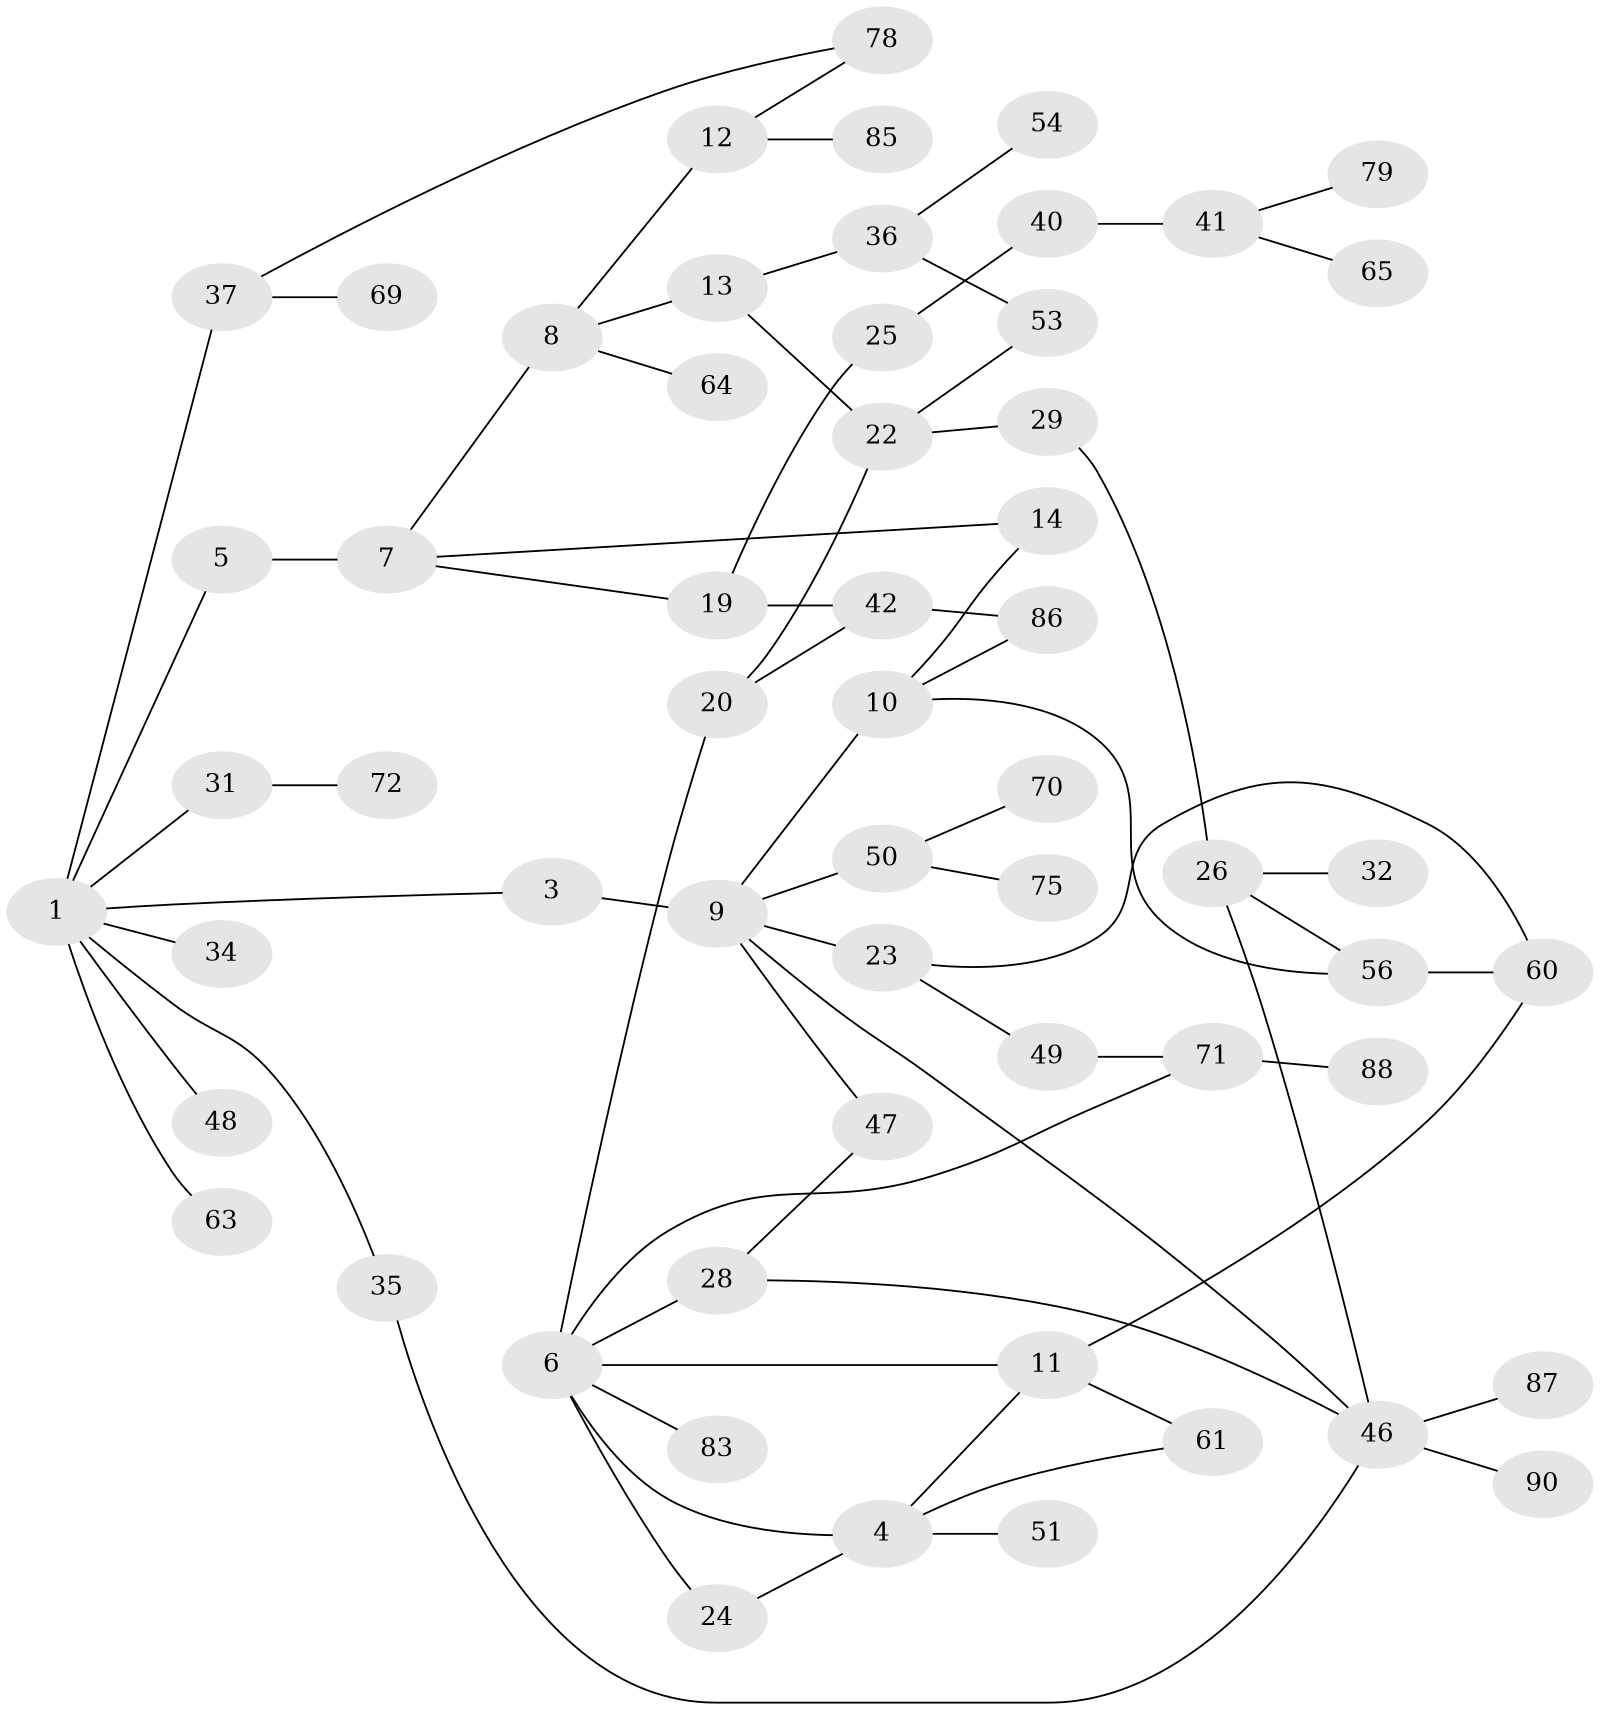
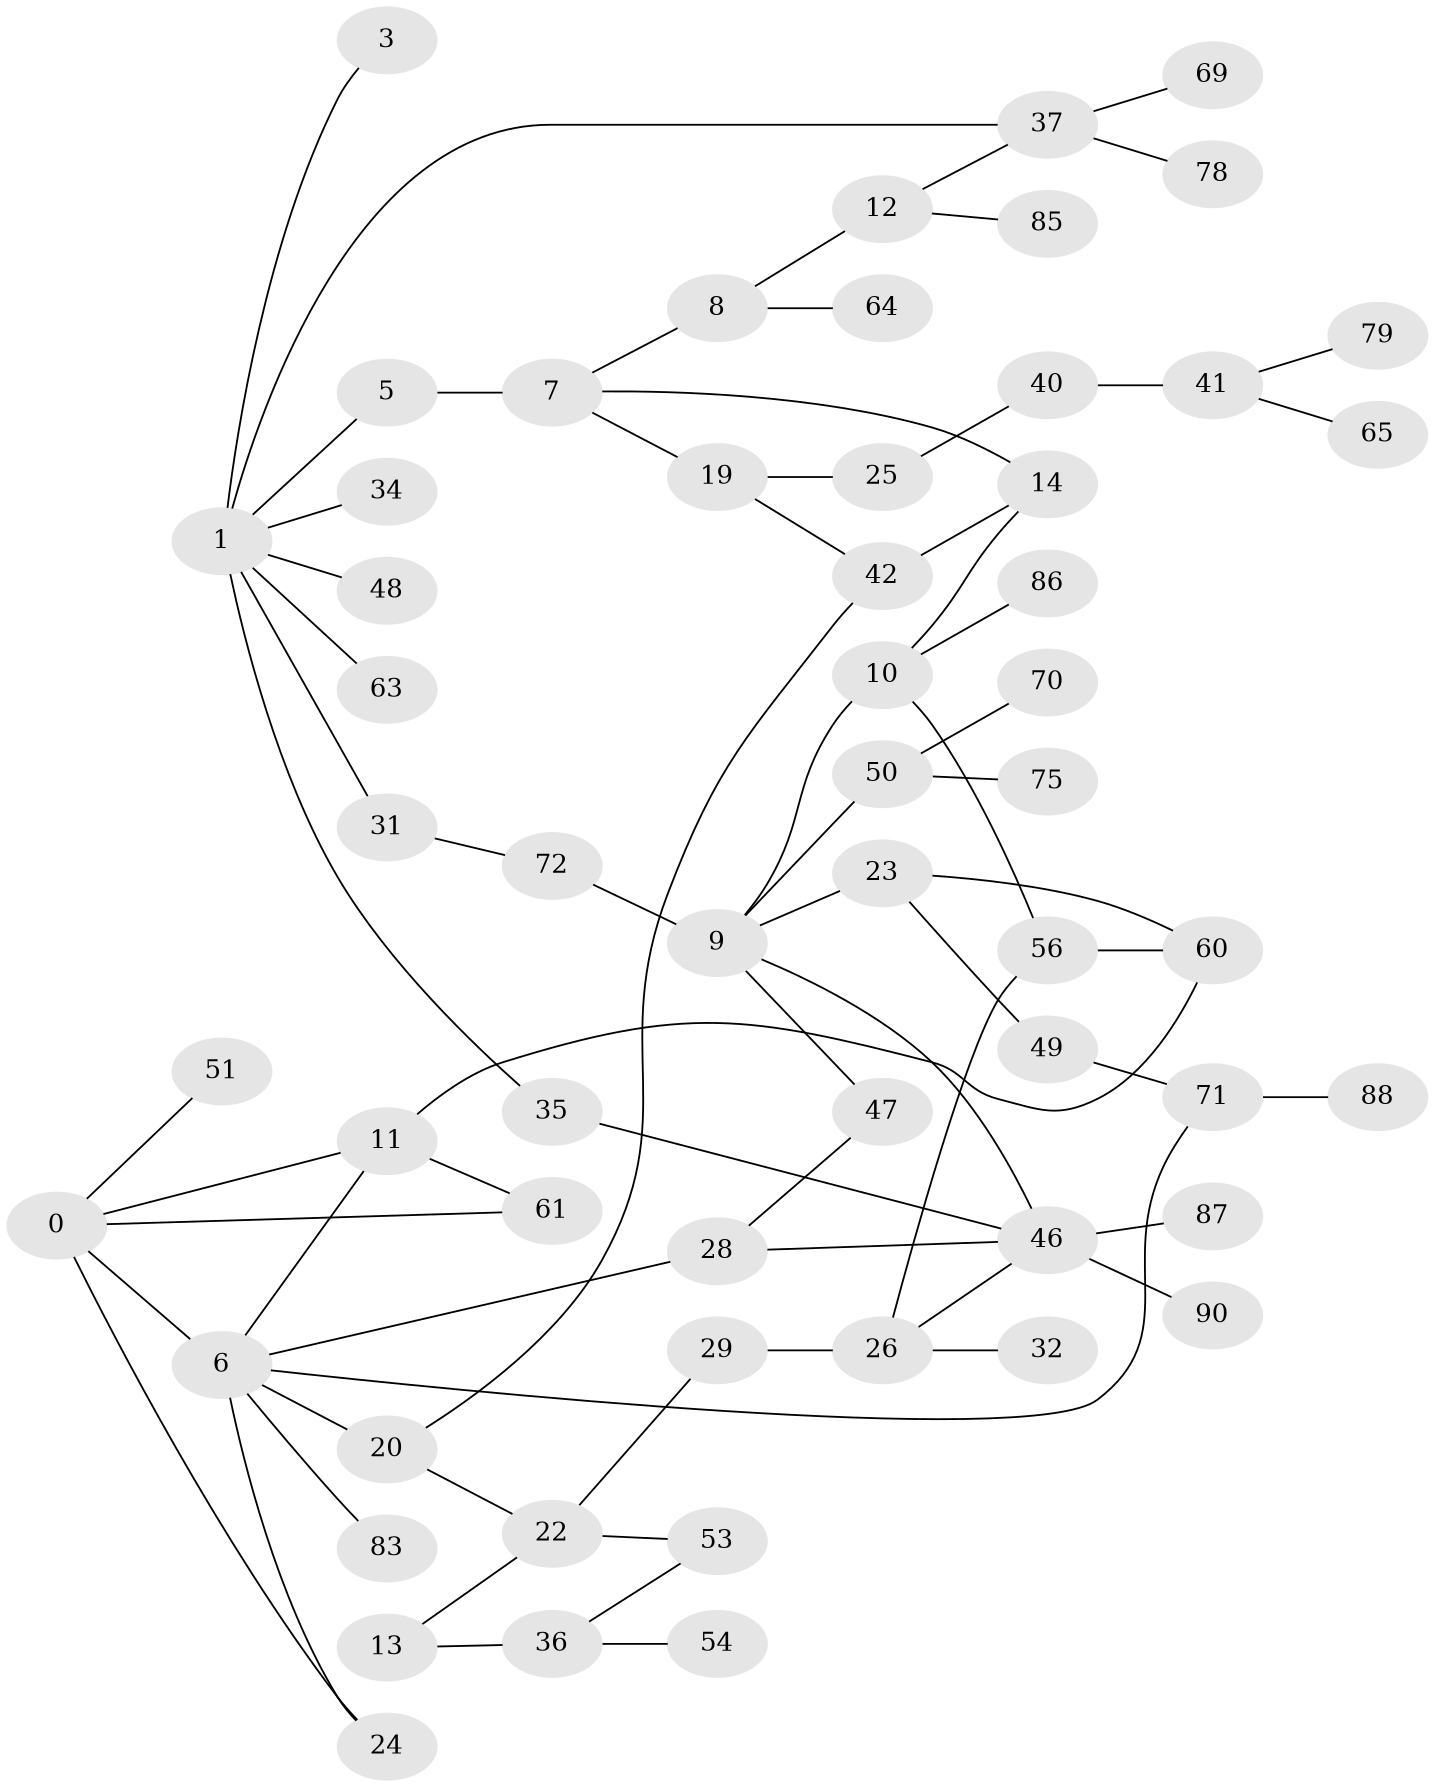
edge "78" -- "12": now "37" -- "12"
edge "13" -- "8": removed
edge "42" -- "86": now "42" -- "14"
edge "3" -- "9": now "72" -- "9"
node "4": label "4" -> "0"
